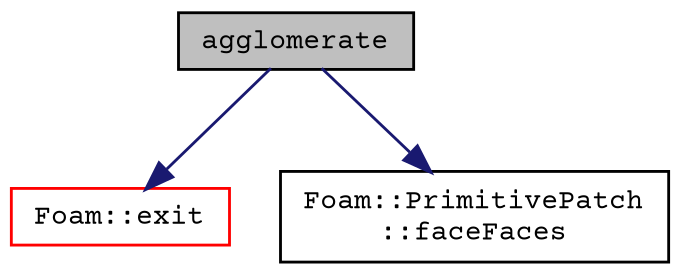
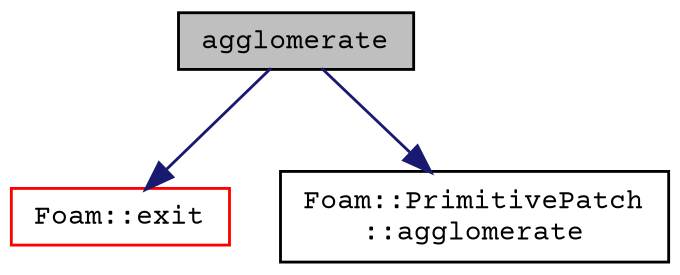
node "Foam::PrimitivePatch ::faceFaces": label "Foam::PrimitivePatch ::faceFaces" -> "Foam::PrimitivePatch ::agglomerate"
